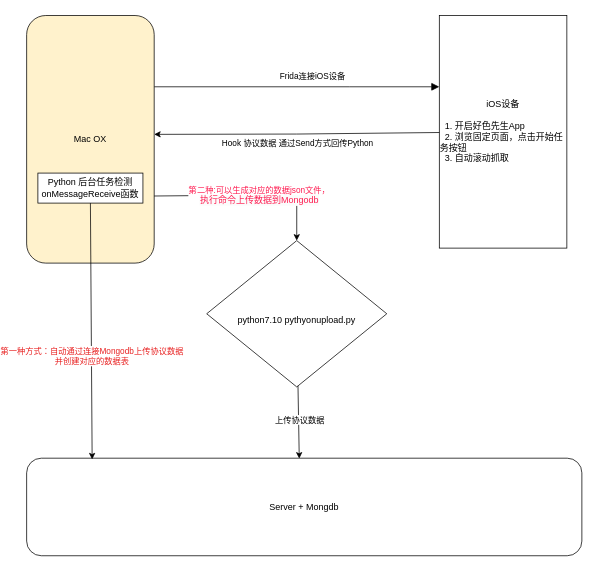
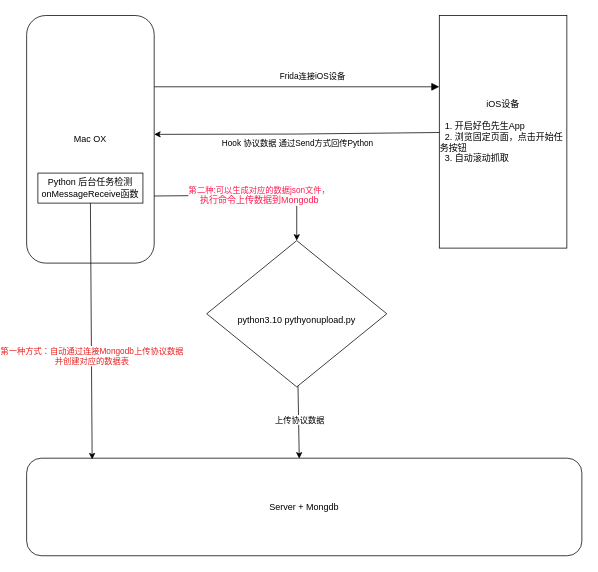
node "Mac OX": fillcolor #fff2cc -> #ffffff
node "python7.10 pythyonupload.py": label "python7.10 pythyonupload.py" -> "python3.10 pythyonupload.py"
